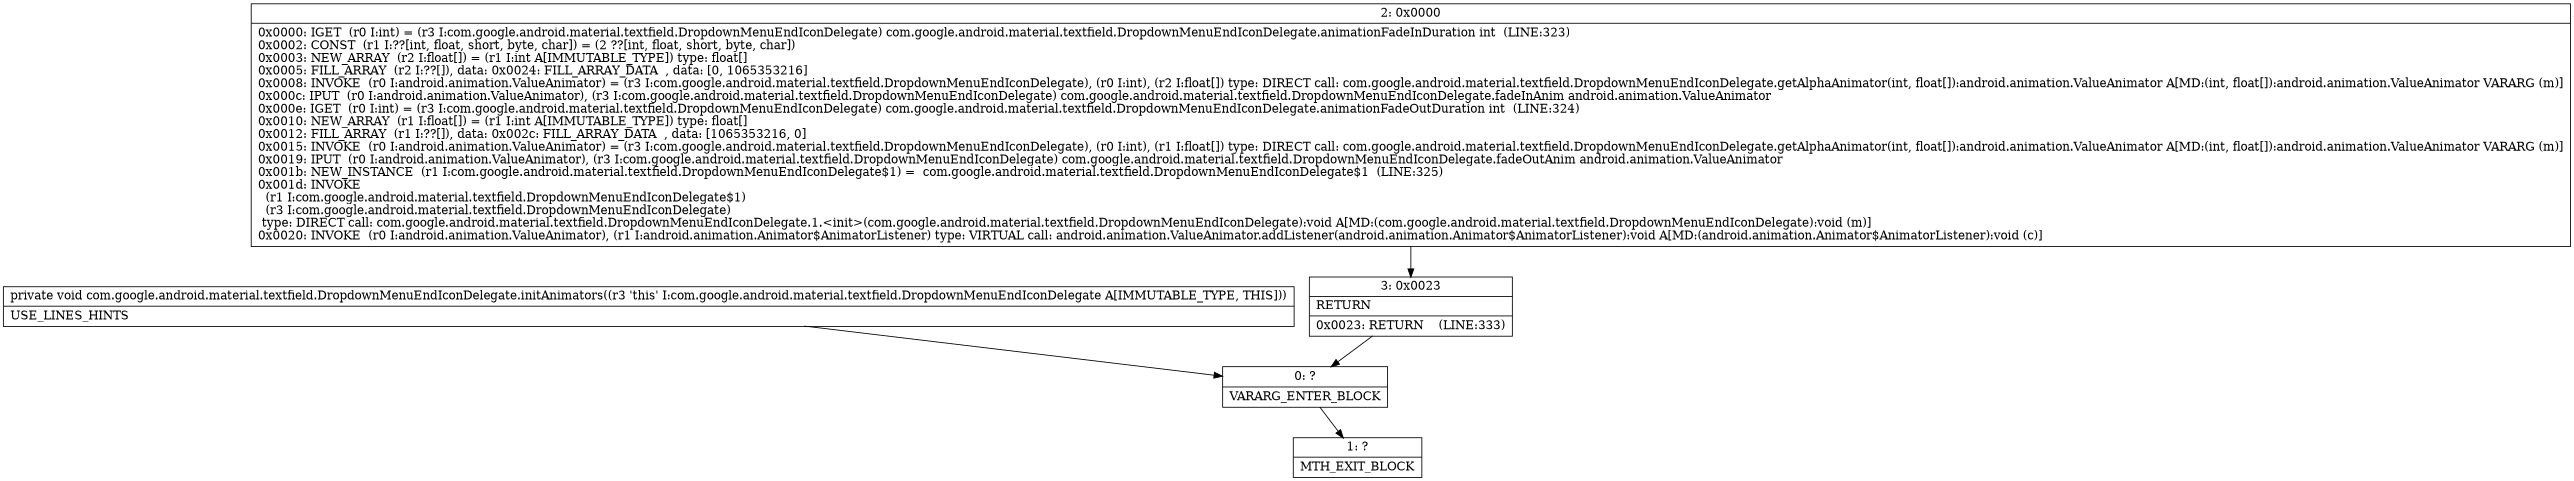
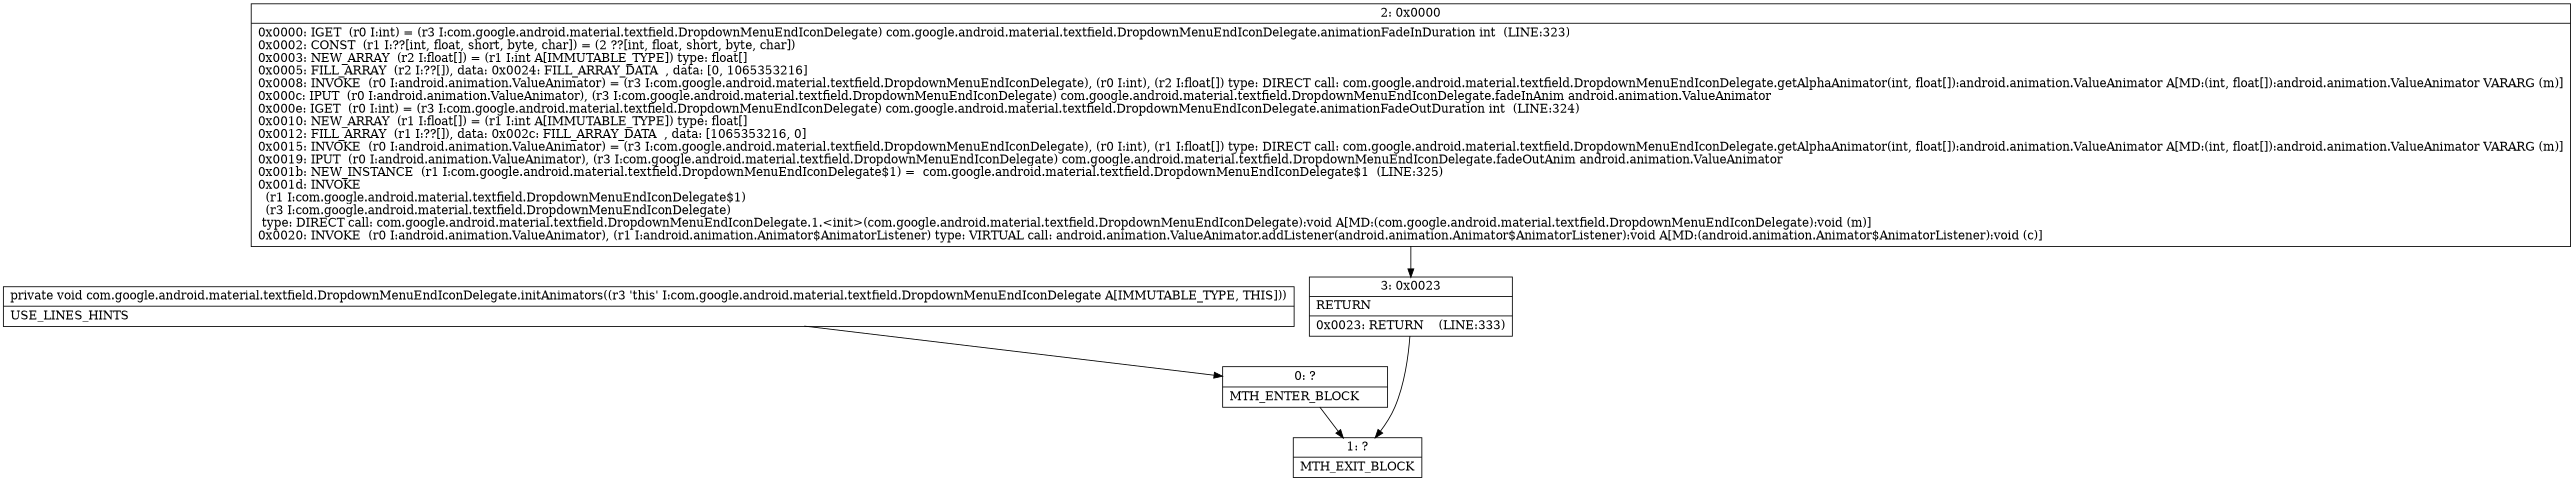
edge "3: 0x0023" -> "0: ?": now "3: 0x0023" -> "1: ?"
node "0: ?": text "VARARG_ENTER_BLOCK" -> "MTH_ENTER_BLOCK"
